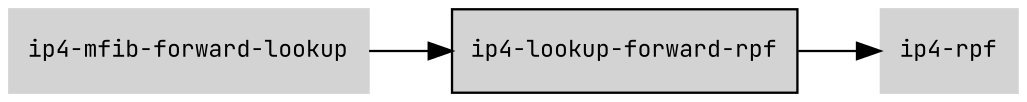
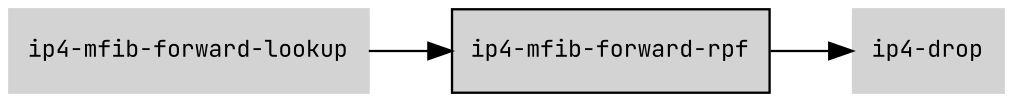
node "ip4-lookup-forward-rpf": label "ip4-lookup-forward-rpf" -> "ip4-mfib-forward-rpf"
node "ip4-rpf": label "ip4-rpf" -> "ip4-drop"
